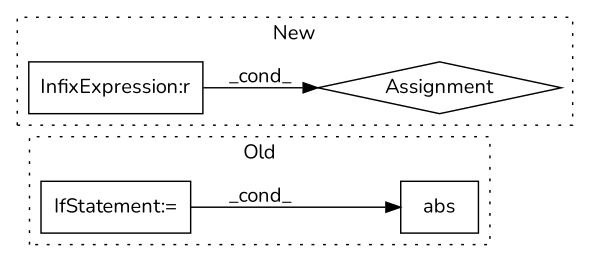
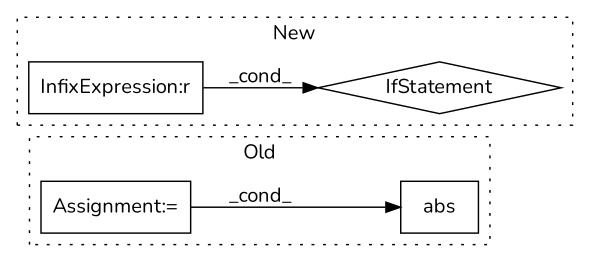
node "Assignment": label "Assignment" -> "IfStatement"
node "IfStatement:=": label "IfStatement:=" -> "Assignment:="
